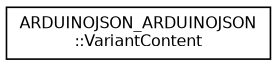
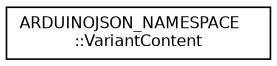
node "ARDUINOJSON_ARDUINOJSON ::VariantContent": label "ARDUINOJSON_ARDUINOJSON ::VariantContent" -> "ARDUINOJSON_NAMESPACE ::VariantContent"
